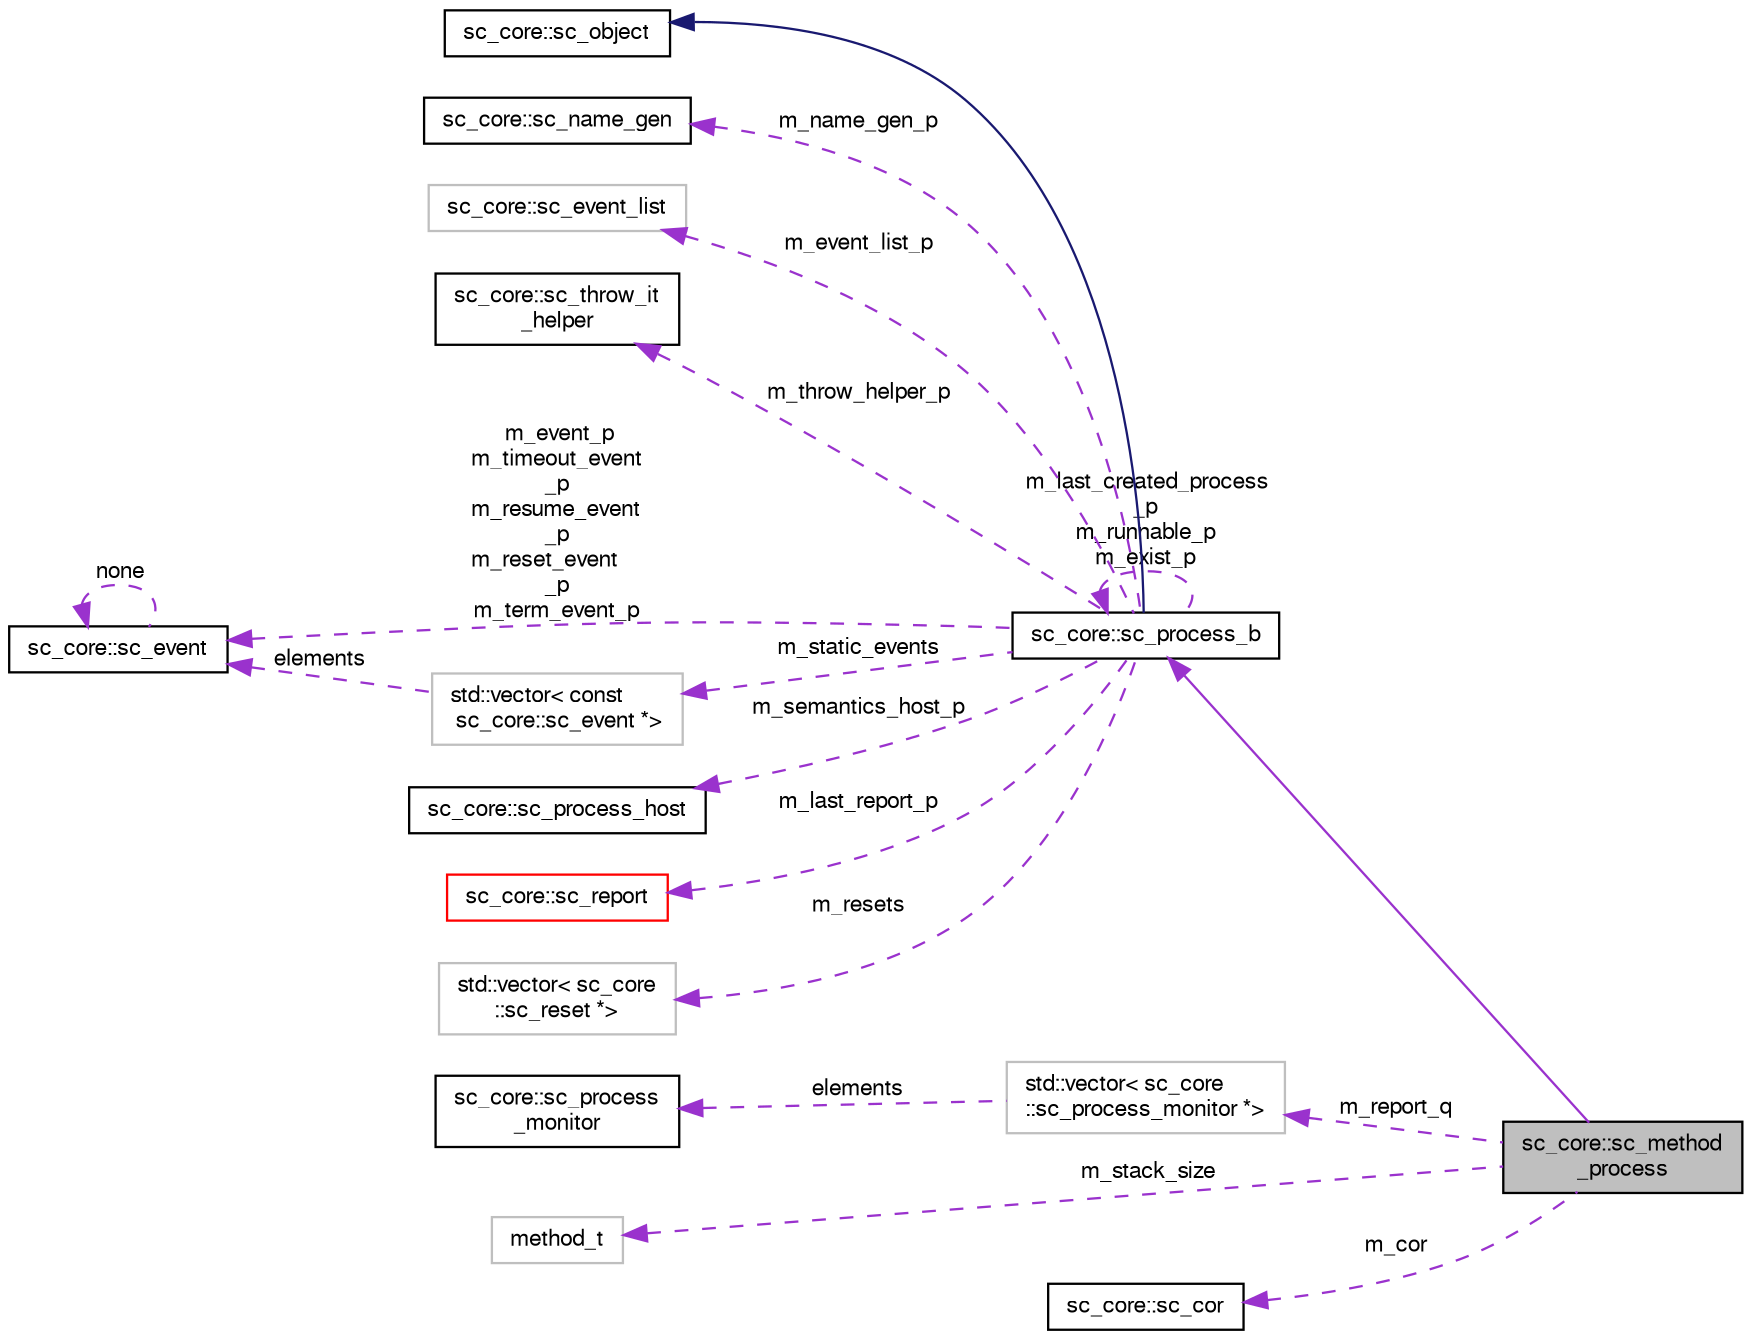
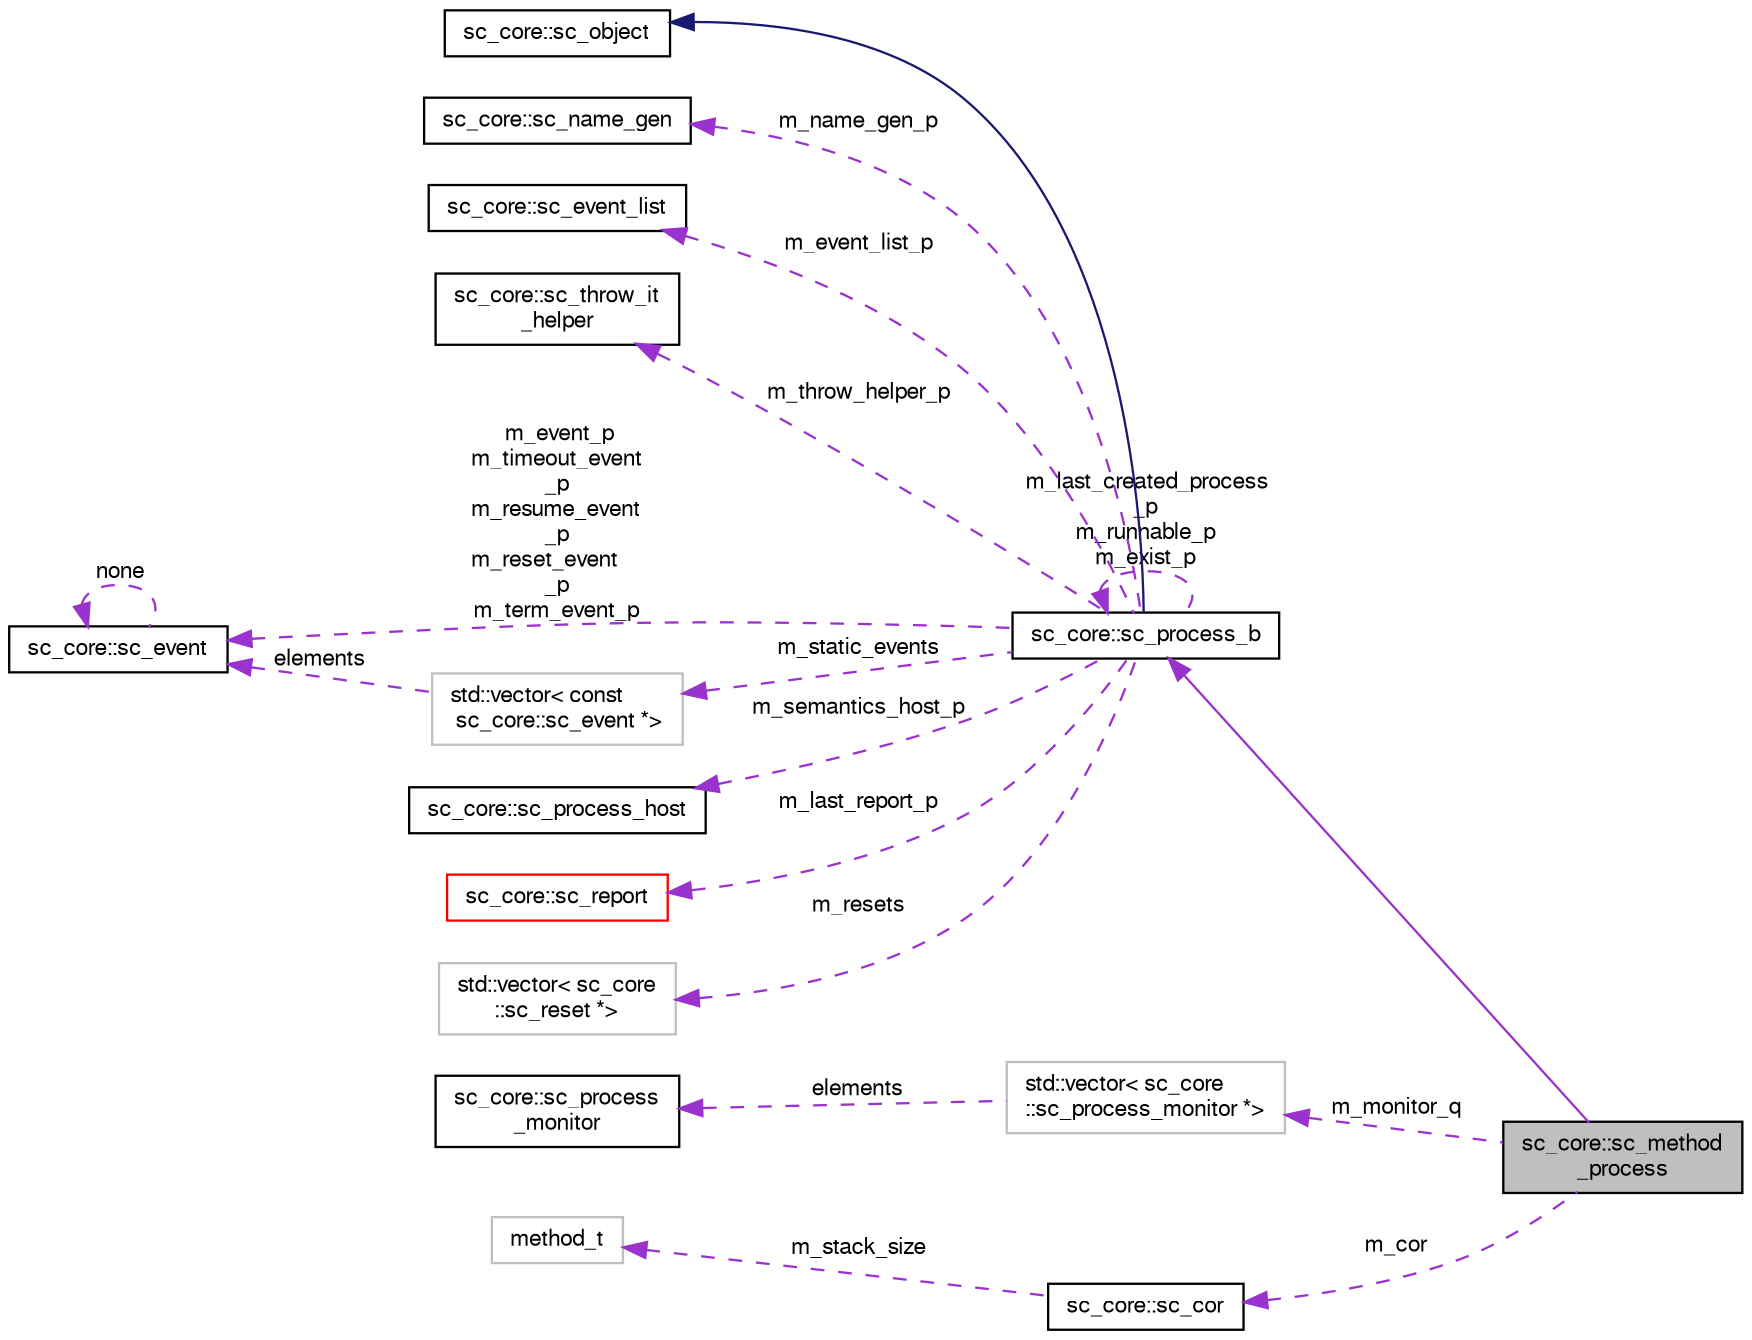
node "sc_core::sc_event_list": color grey75 -> black
edge "sc_core::sc_method _process" -> "std::vector< sc_core ::sc_process_monitor *>": label " m_report_q" -> " m_monitor_q"
edge "sc_core::sc_method _process" -> "method_t": now "sc_core::sc_cor" -> "method_t"
